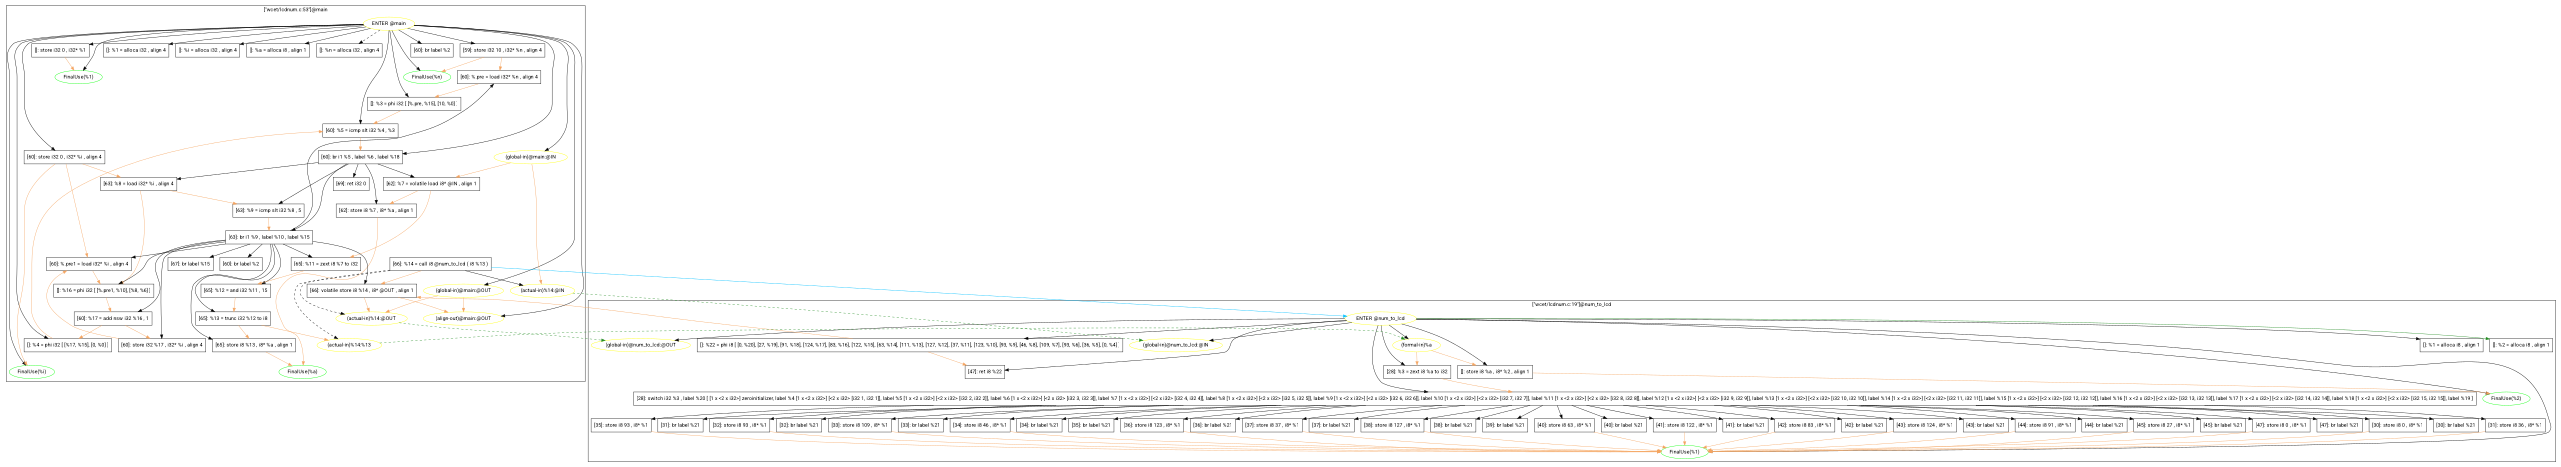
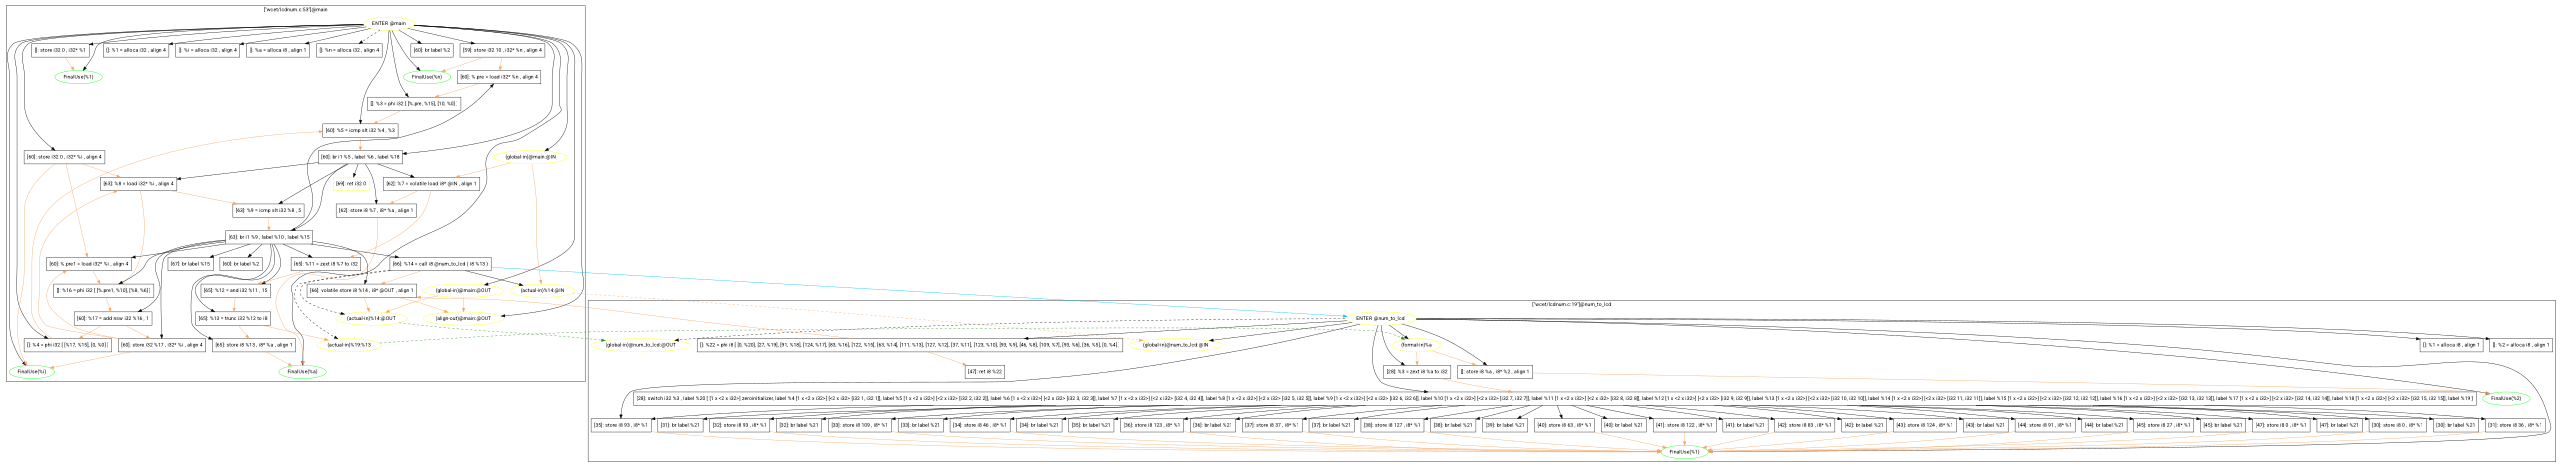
edge "ENTER @main" -> "FinalUse(%a)": added
node "[69]: ret i32 0": color black -> yellow
edge "[63]: br i1 %9 , label %10 , label %15" -> "[66]: %14 = call i8 @num_to_lcd ( i8 %13 )": added
edge "[60]: store i32 %17 , i32* %i , align 4" -> "[63]: %8 = load i32* %i , align 4": added
edge "(actual-in)%14:@IN" -> "(global-in)@num_to_lcd:@IN": color forestgreen -> sandybrown
edge "ENTER @num_to_lcd" -> "(global-in)@num_to_lcd:@OUT": style solid -> dashed
edge "ENTER @num_to_lcd" -> "[]: %2 = alloca i8 , align 1": color forestgreen -> black
node "(actual-in)%14:%13": label "(actual-in)%14:%13" -> "(actual-in)%19:%13"
edge "ENTER @num_to_lcd" -> "[47]: ret i8 %22": now "ENTER @num_to_lcd" -> "[35]: store i8 93 , i8* %1"
edge "[60]: store i32 %17 , i32* %i , align 4" -> "FinalUse(%i)": added
